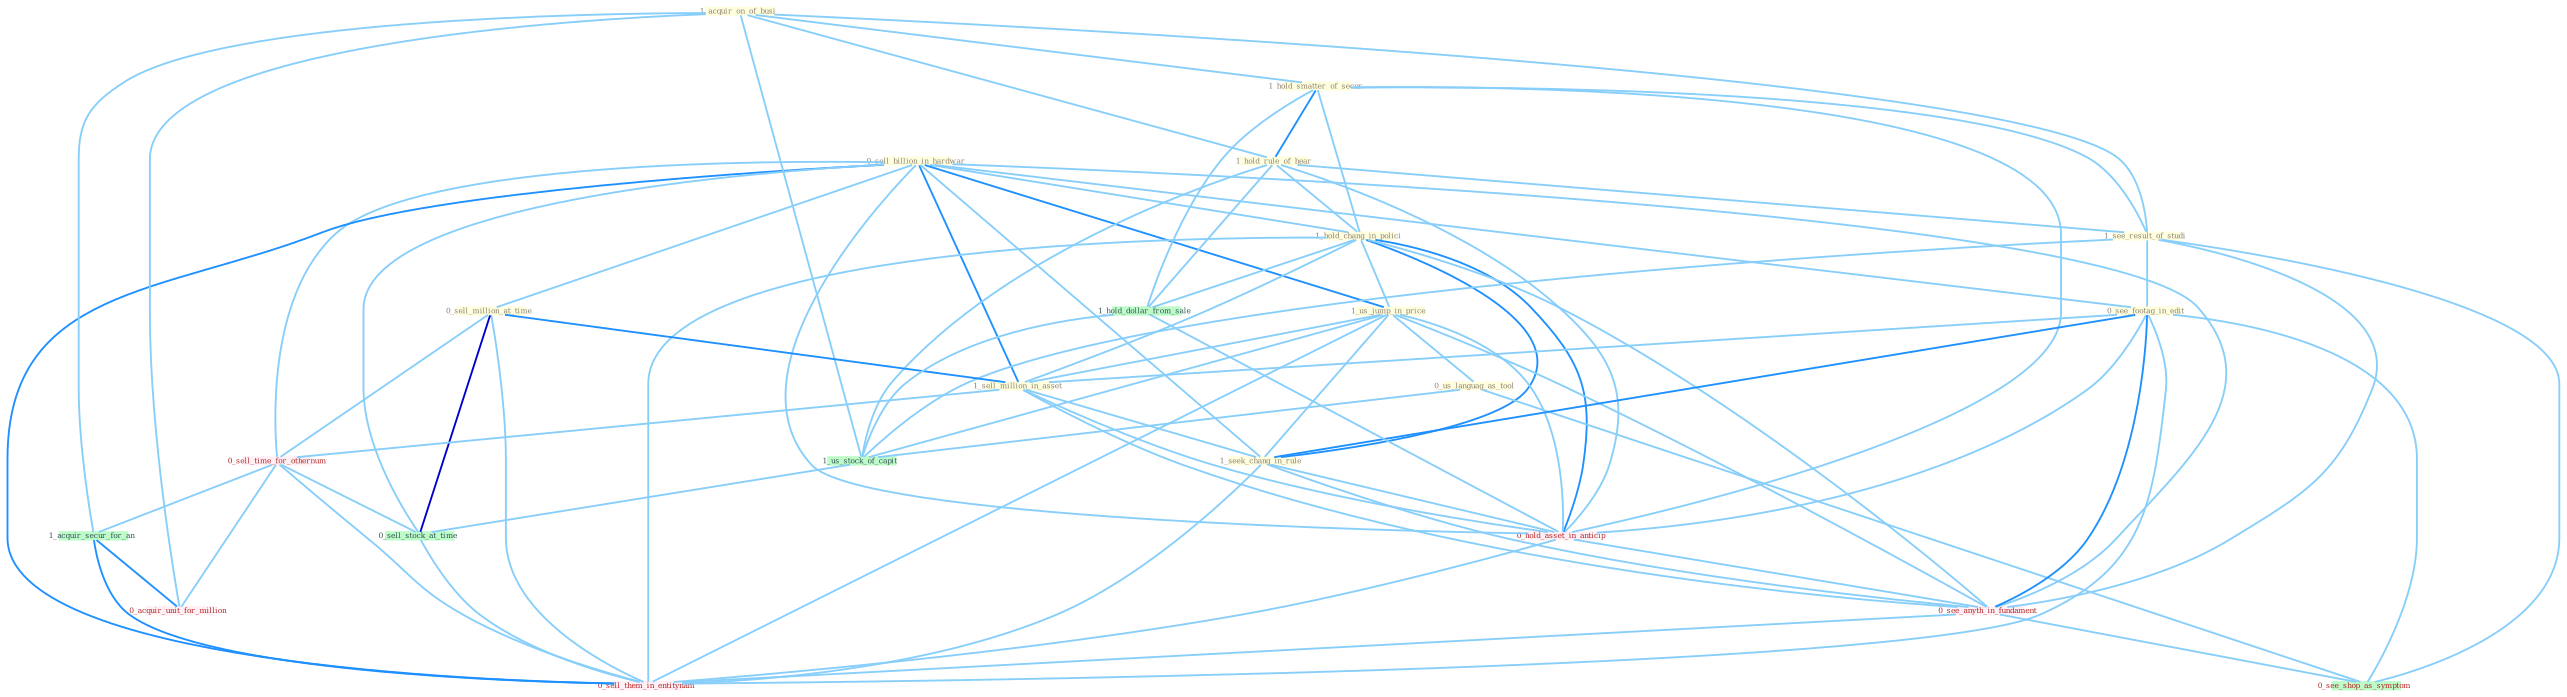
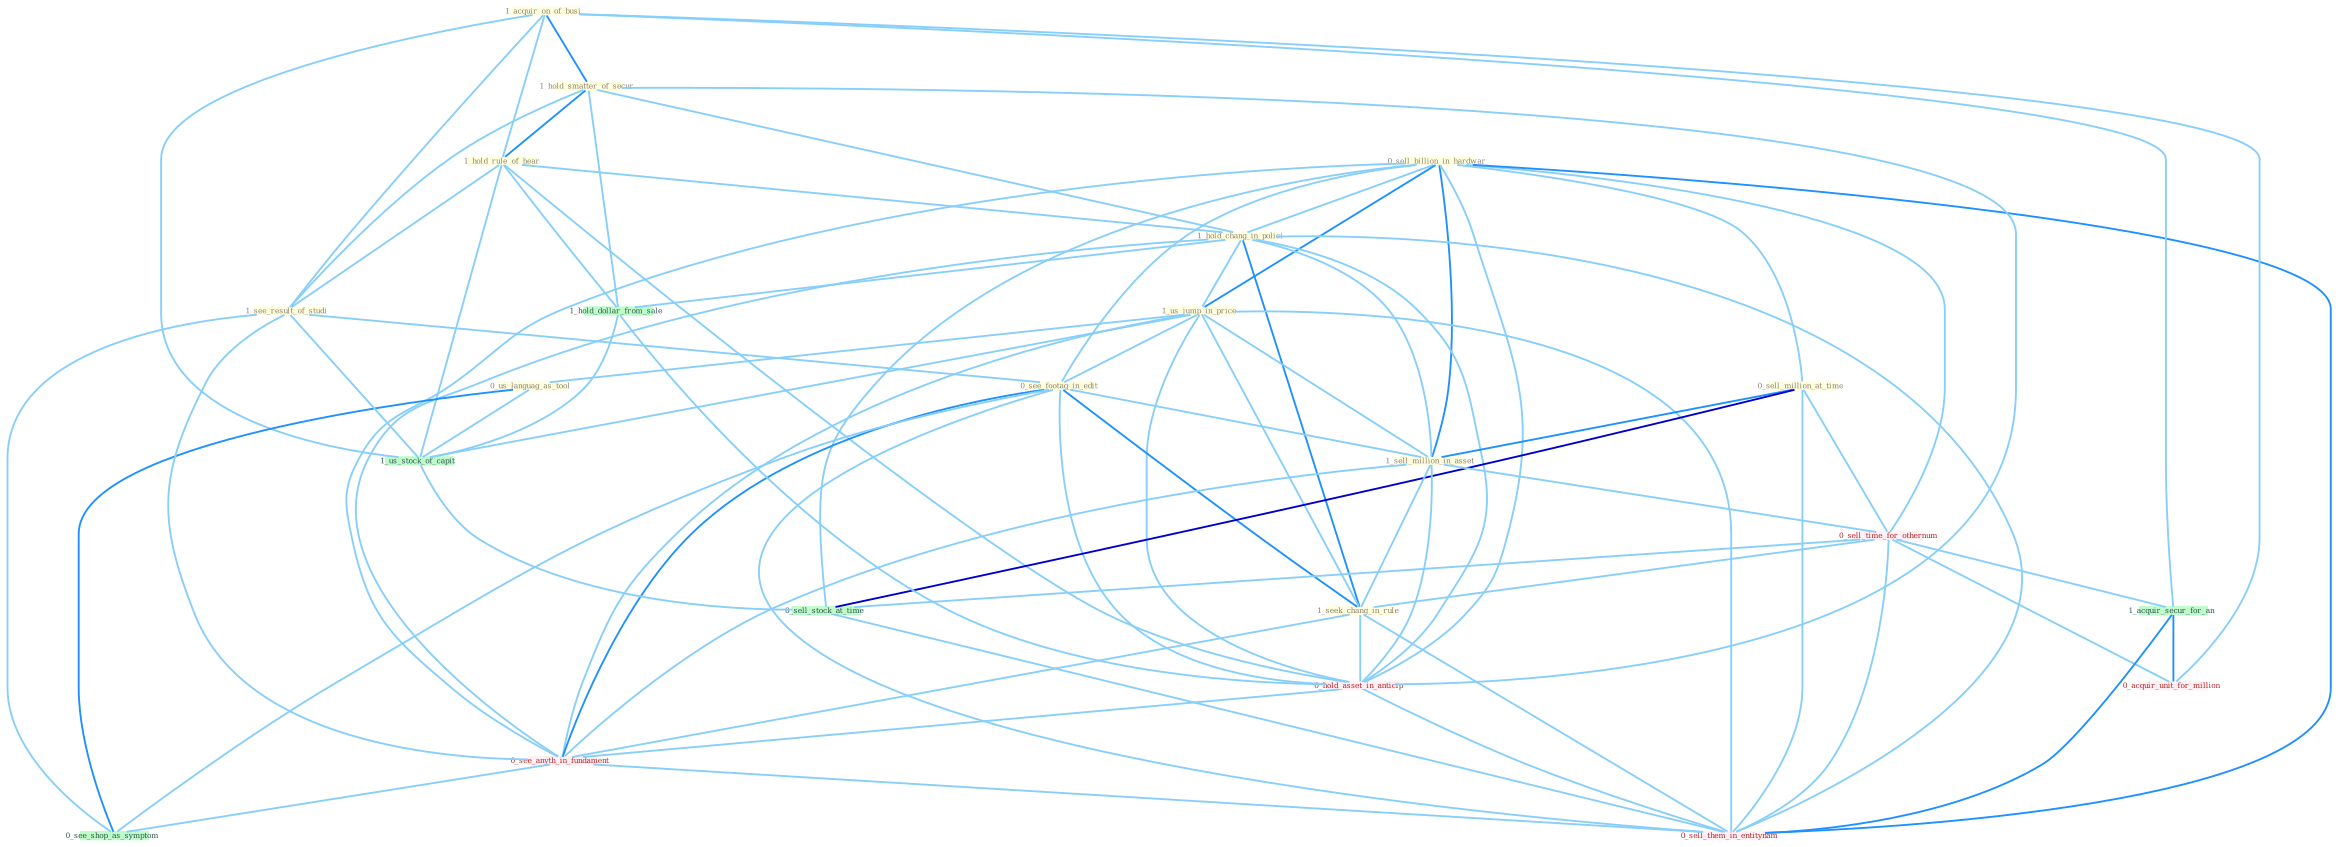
edge "1_acquir_on_of_busi" -- "1_hold_smatter_of_secur": color #87cefa -> #1e90ff
edge "0_sell_billion_in_hardwar" -- "1_seek_chang_in_rule": now "0_sell_time_for_othernum" -- "1_seek_chang_in_rule"
edge "1_hold_chang_in_polici" -- "0_hold_asset_in_anticip": color #1e90ff -> #87cefa
edge "1_us_jump_in_price" -- "0_see_footag_in_edit": added
edge "0_us_languag_as_tool" -- "0_see_shop_as_symptom": color #87cefa -> #1e90ff
node "0_see_shop_as_symptom": fontcolor #b22222 -> #2f4f4f
